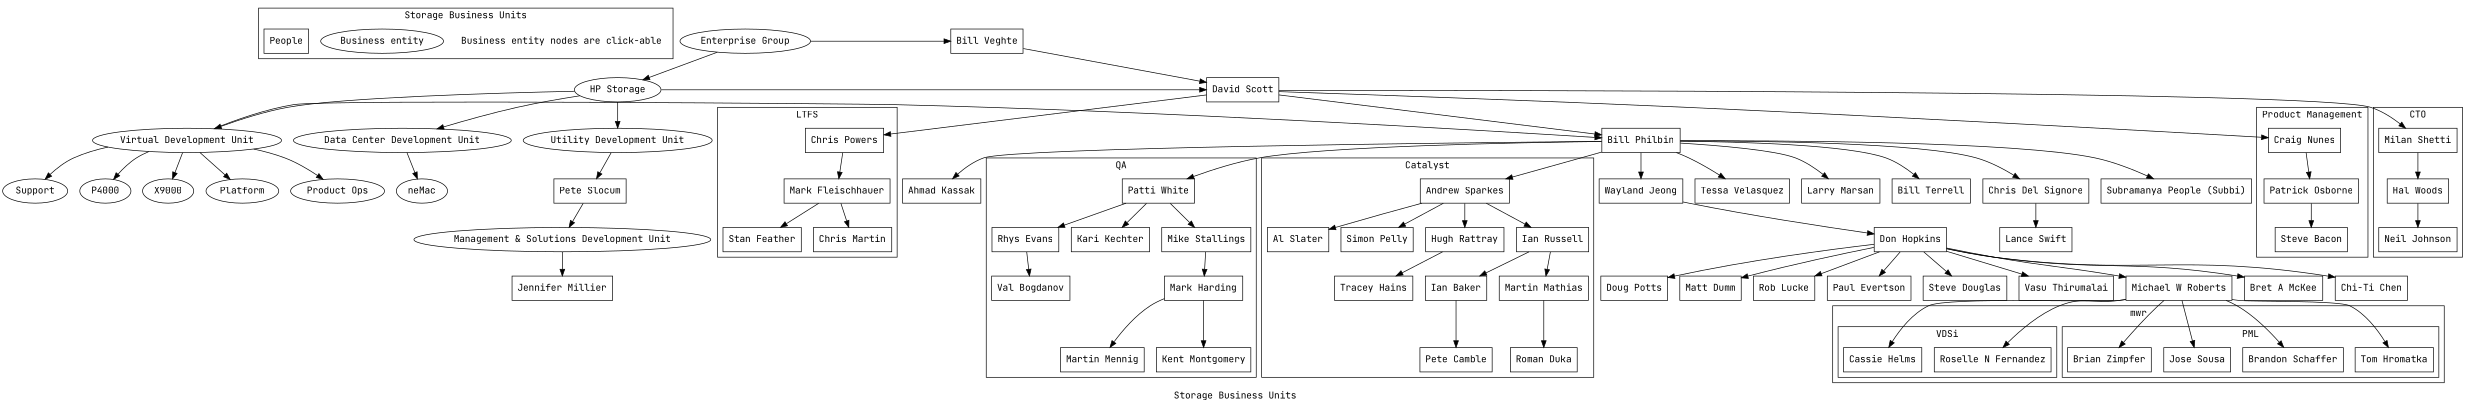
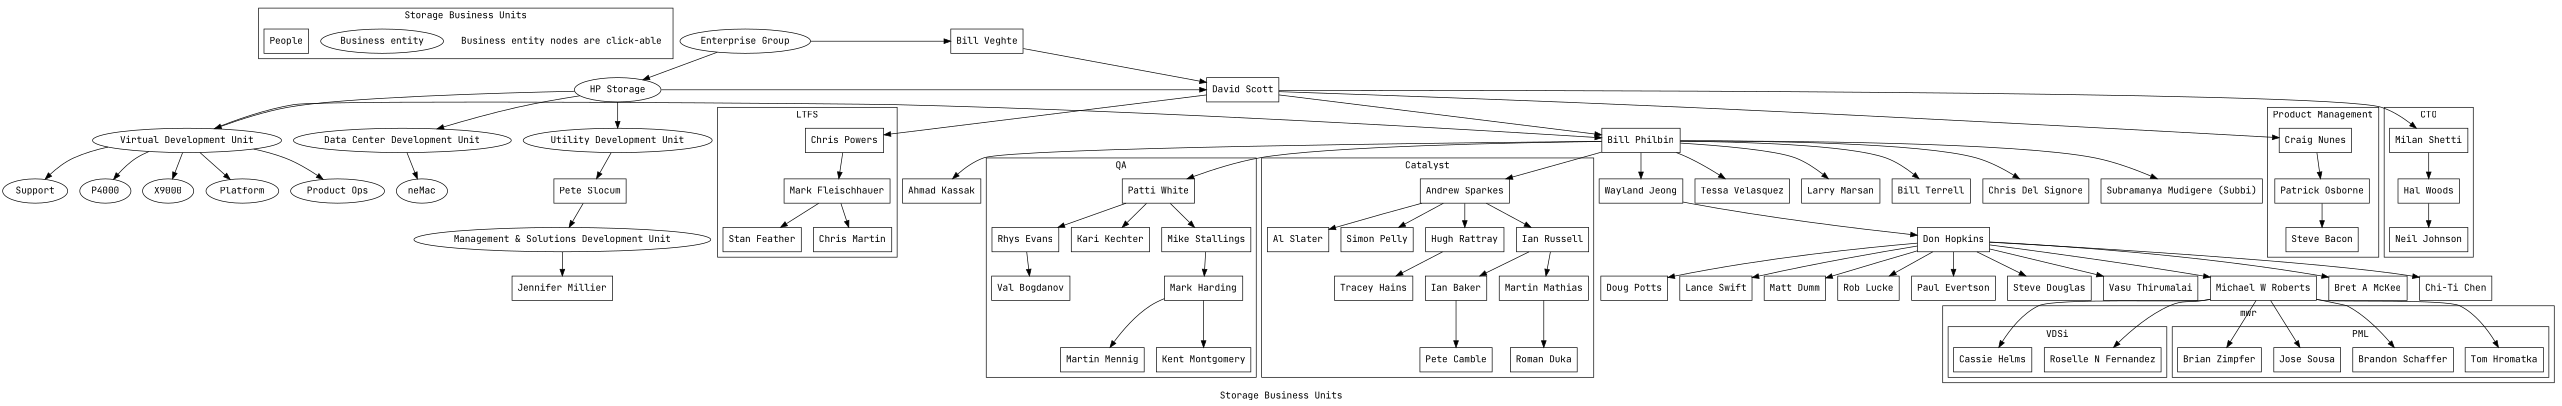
node "Subramanya People (Subbi)": label "Subramanya People (Subbi)" -> "Subramanya Mudigere (Subbi)"
edge "Chris Del Signore" -> "Lance Swift": now "Don Hopkins" -> "Lance Swift"
